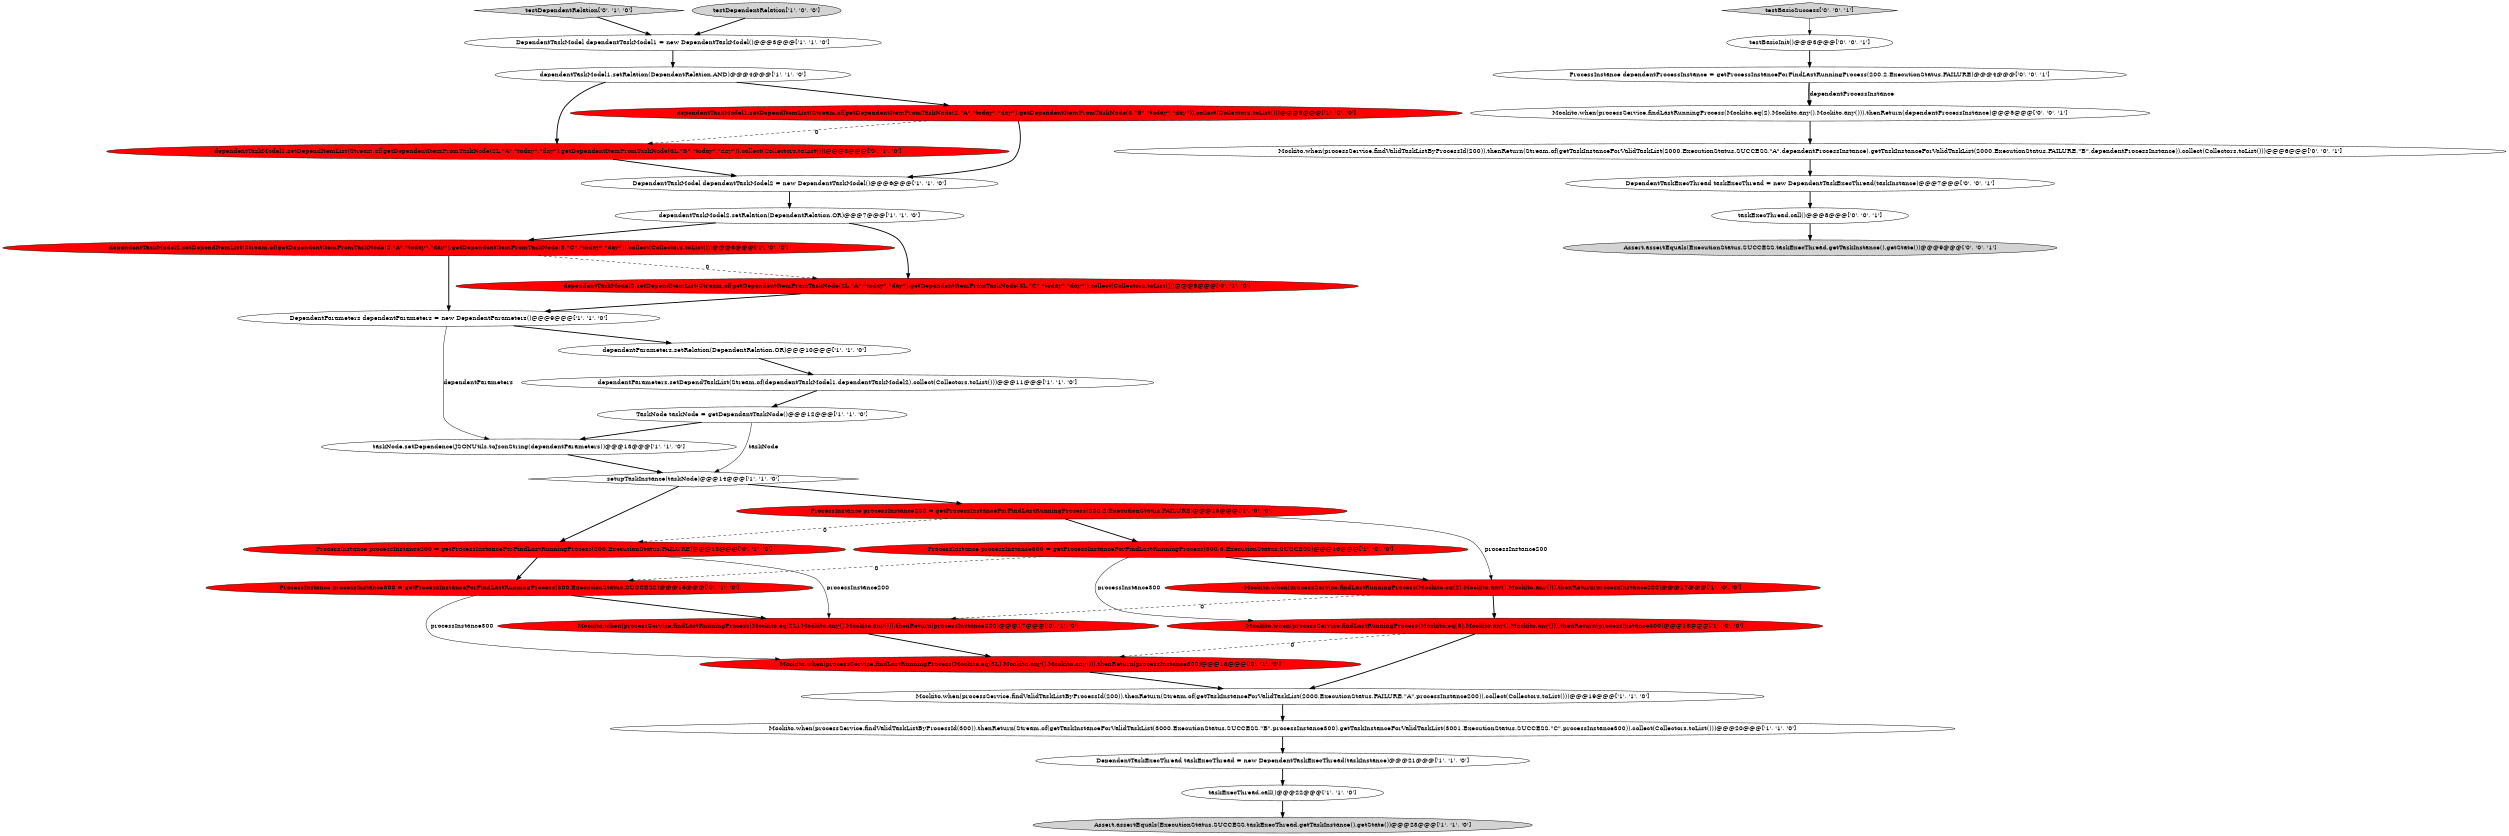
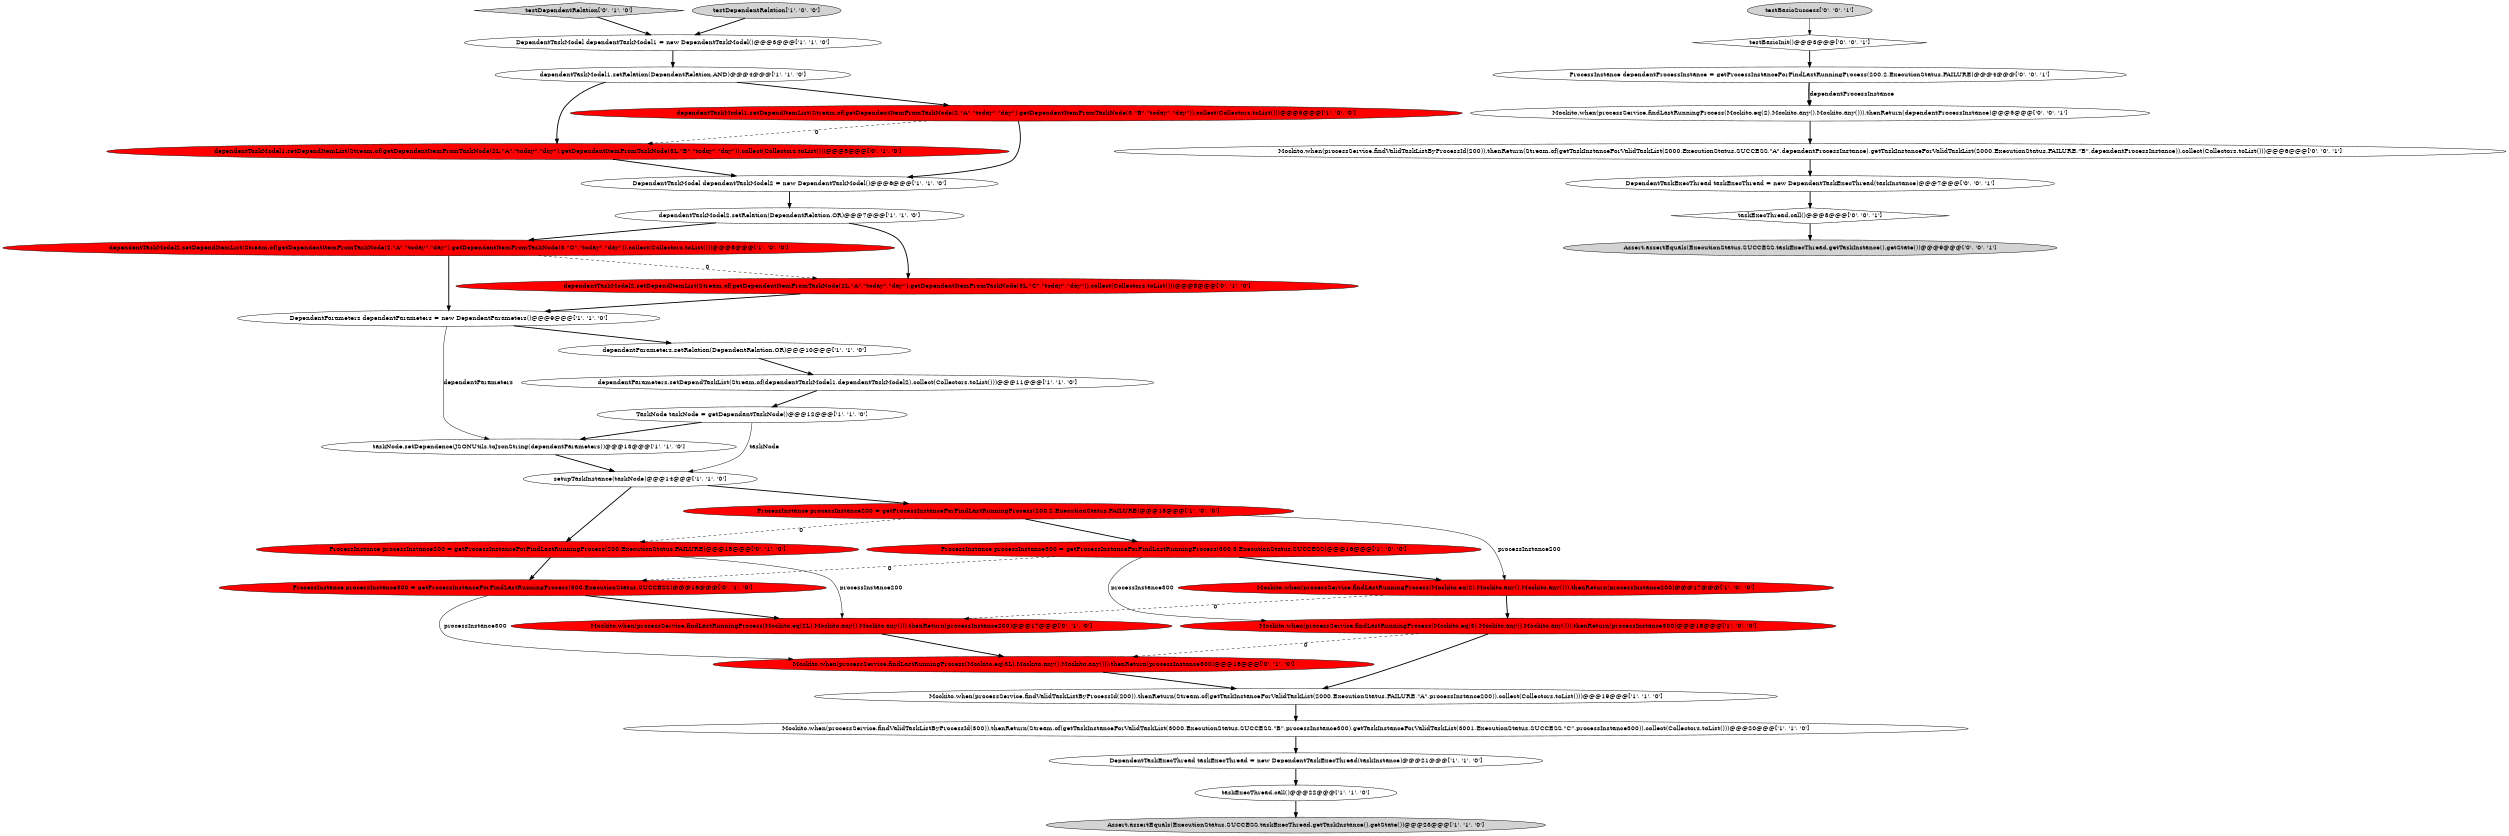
node "testBasicSuccess['0', '0', '1']": shape diamond -> ellipse
node "testBasicInit()@@@3@@@['0', '0', '1']": shape ellipse -> diamond
node "taskExecThread.call()@@@8@@@['0', '0', '1']": shape ellipse -> diamond
node "setupTaskInstance(taskNode)@@@14@@@['1', '1', '0']": shape diamond -> ellipse
